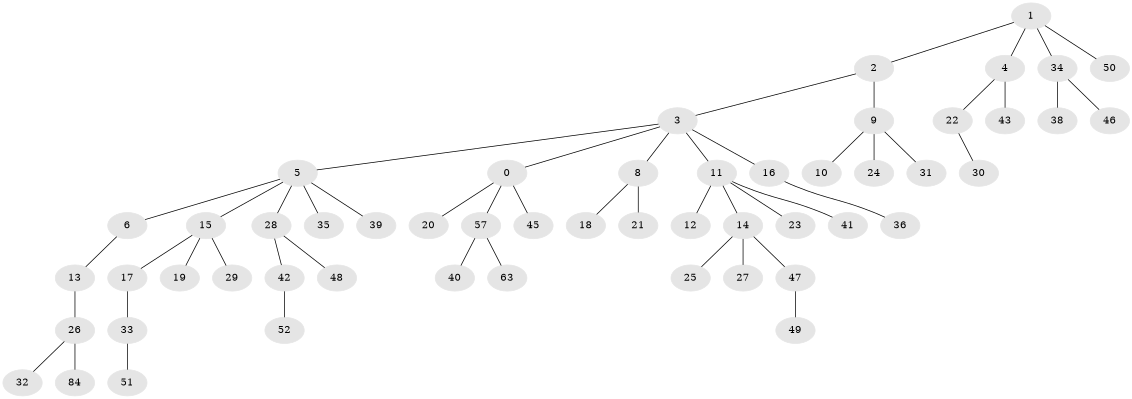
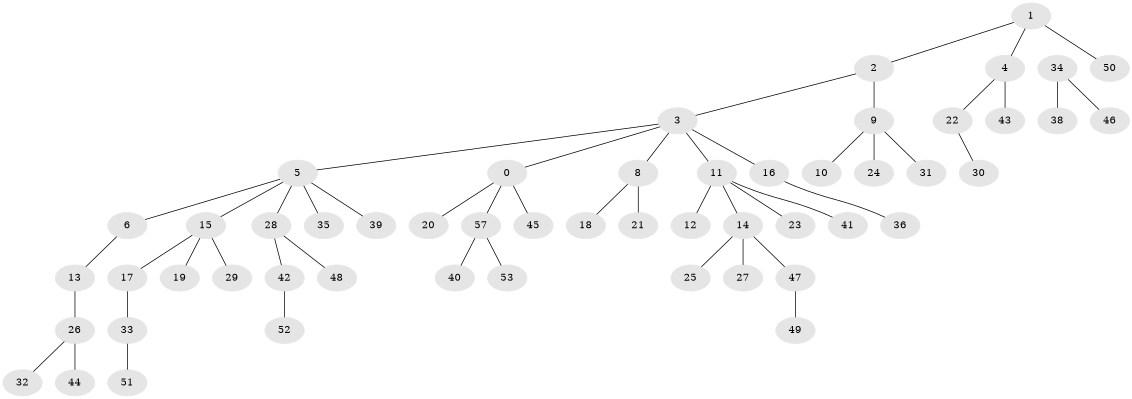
edge "1" -- "34": removed
node "63": label "63" -> "53"
node "84": label "84" -> "44"
